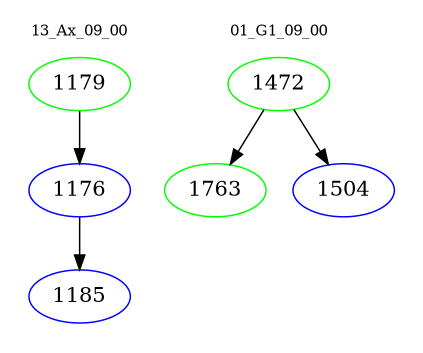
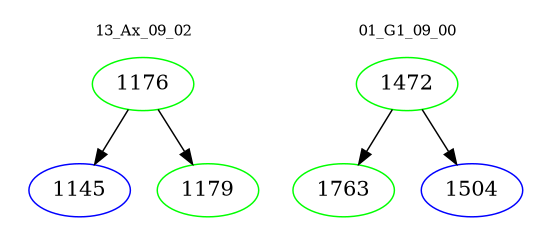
cluster "13_Ax_09_00": label "13_Ax_09_00" -> "13_Ax_09_02"
edge "1179" -> "1176": reversed
node "1176": color blue -> green
node "1185": label "1185" -> "1145"
